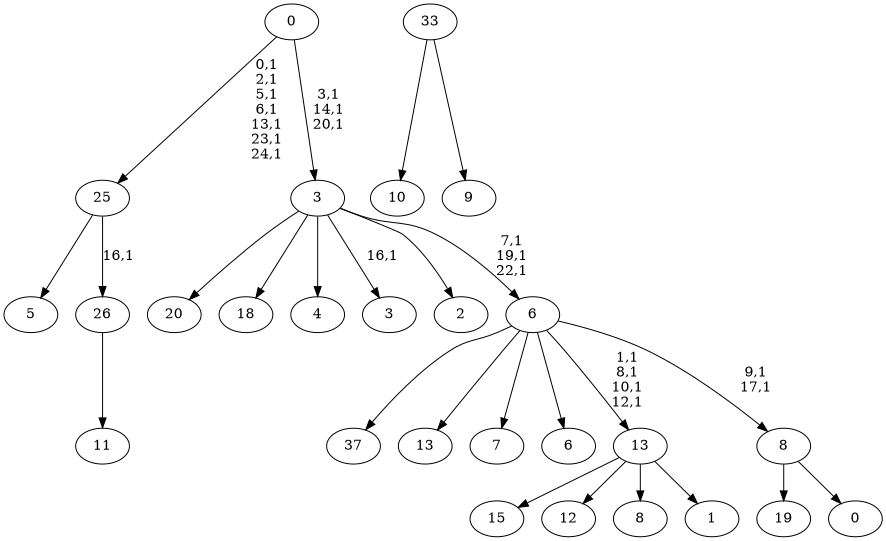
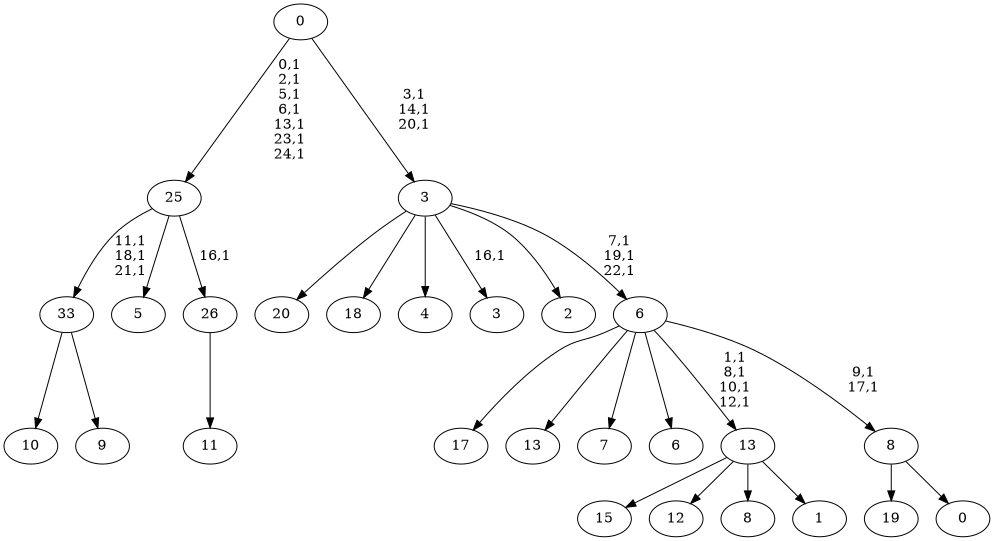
edge "25" -> "33": added, label "11,1 18,1 21,1"
node "37": label "37" -> "17"
